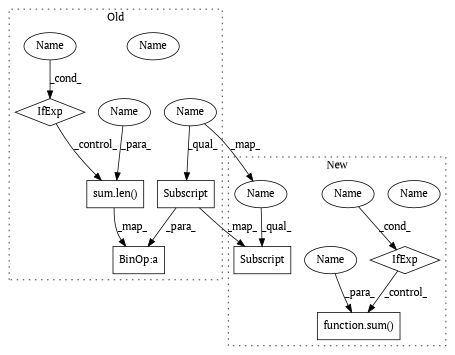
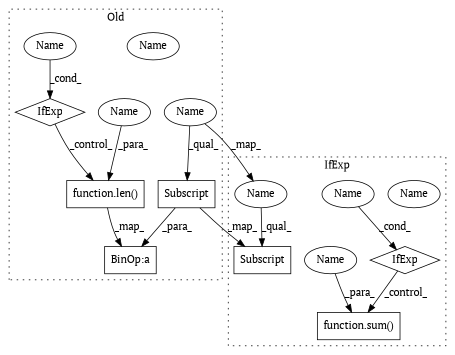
cluster "New": label "New" -> "IfExp"
node "sum.len()": label "sum.len()" -> "function.len()"
